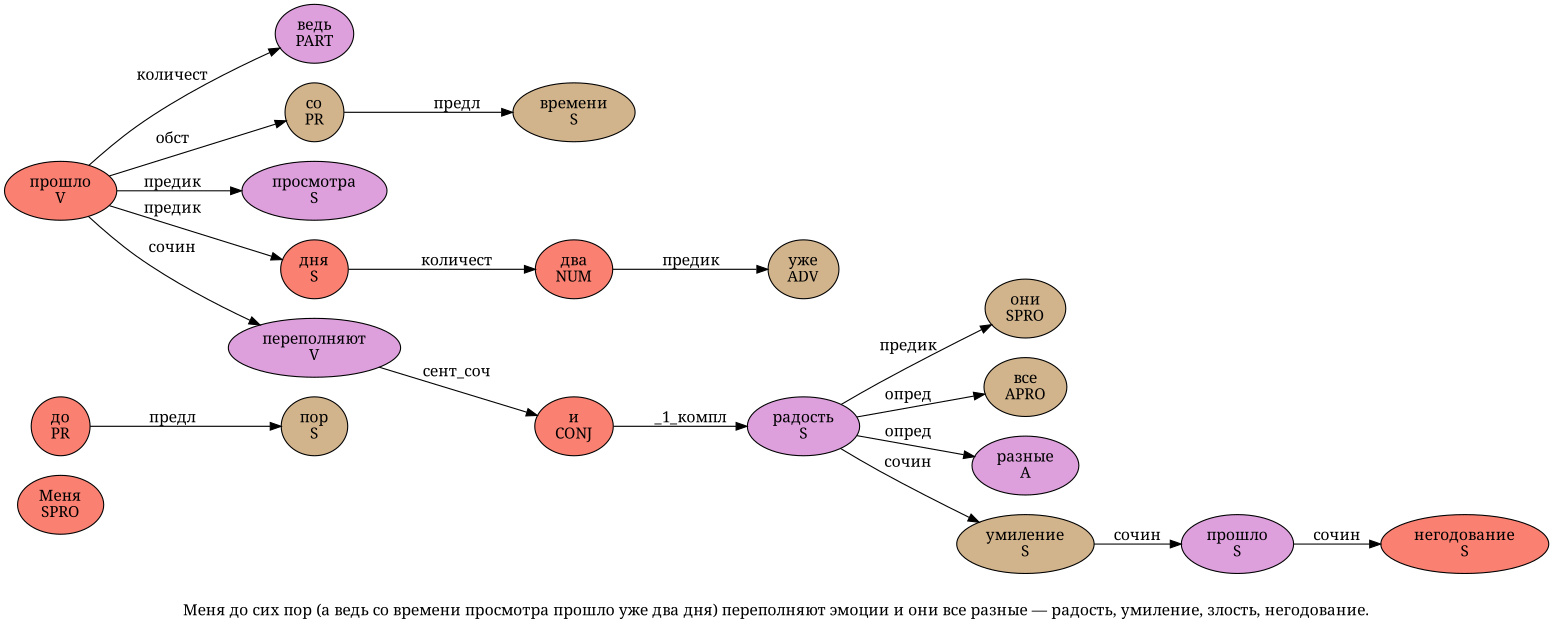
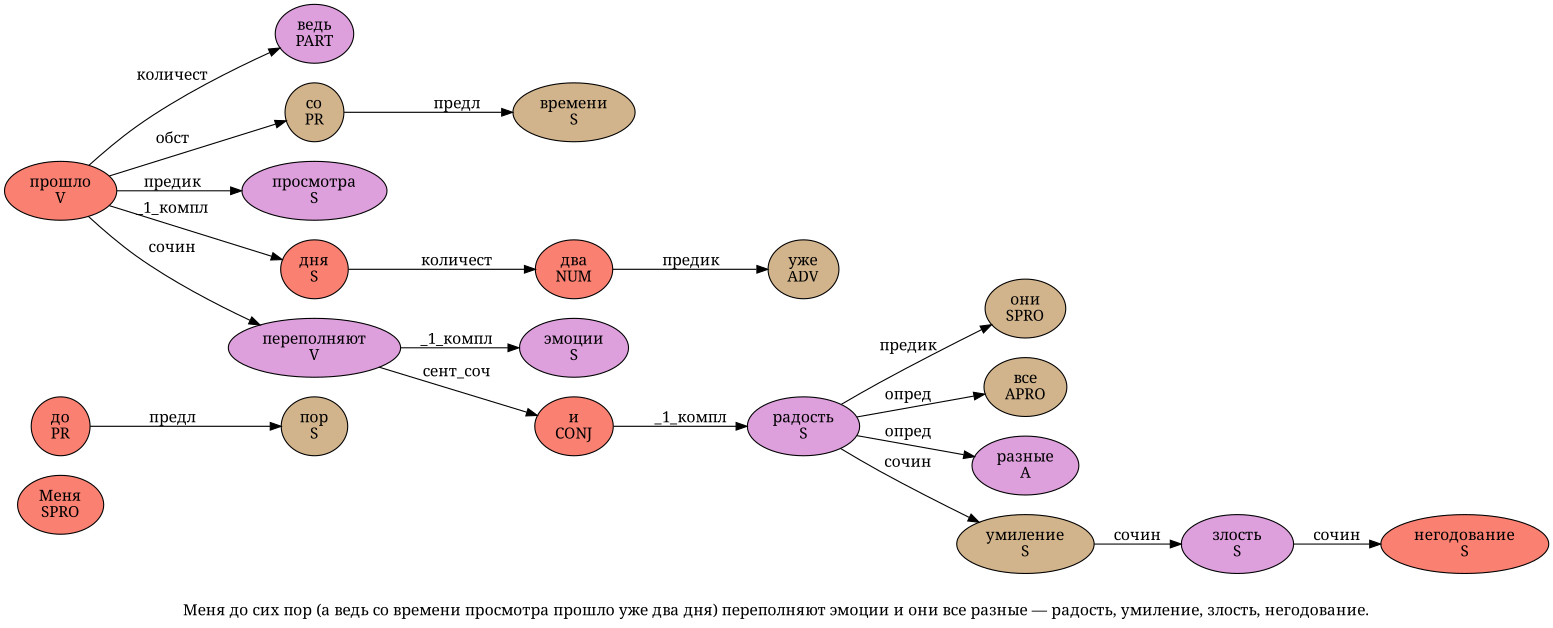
edge "прошло V" -> "дня S": label "предик" -> "_1_компл"
node "эмоции S": added
node "прошло S": label "прошло S" -> "злость S"
